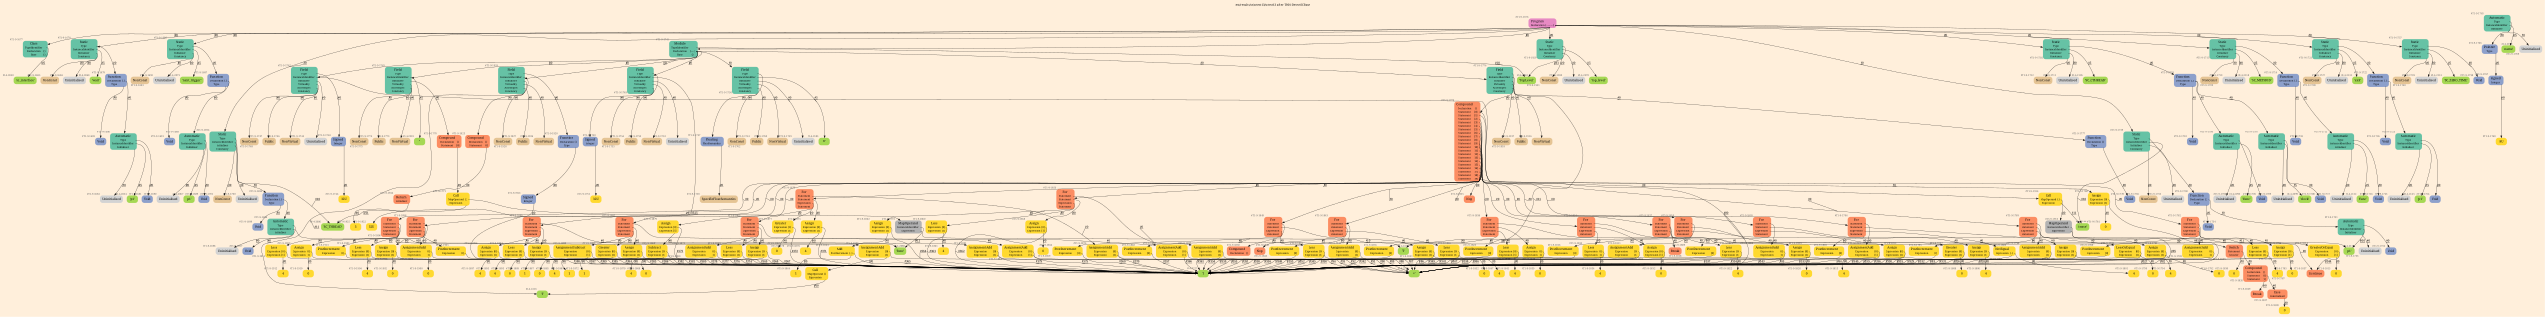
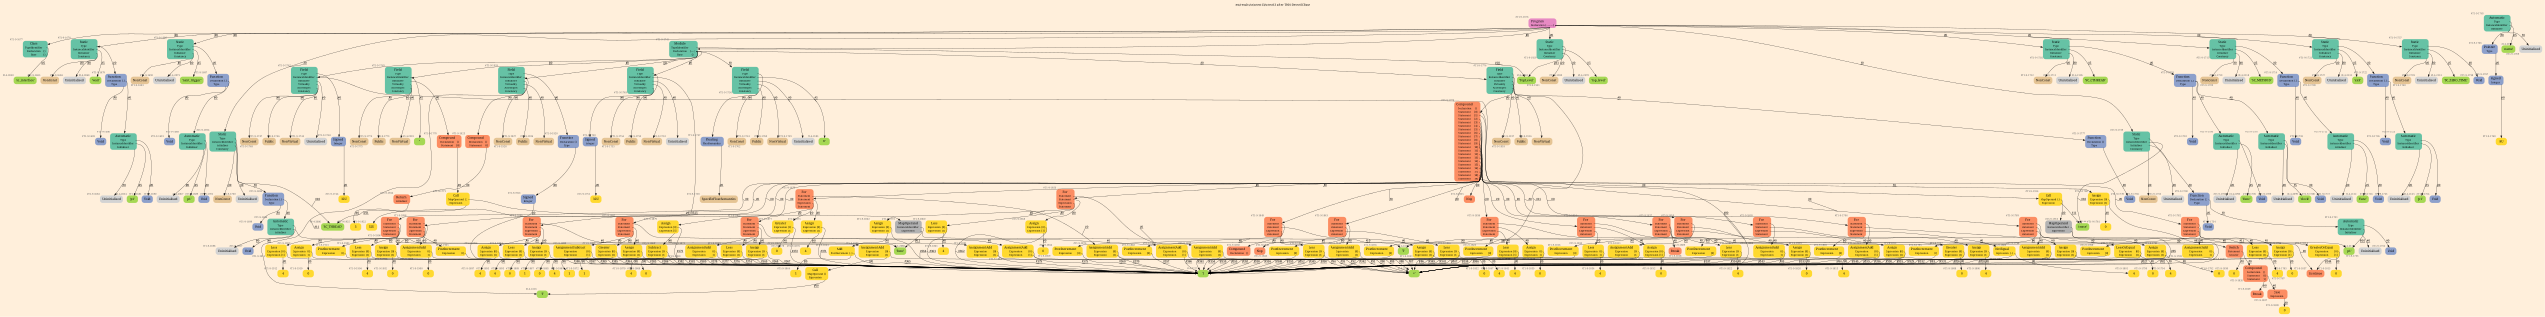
node "Case": text "Uninitialised" -> "Expression"
